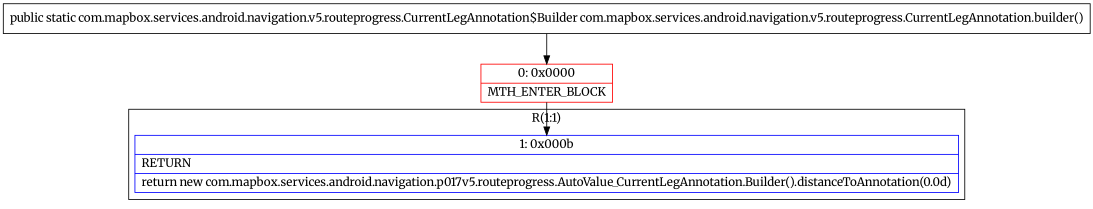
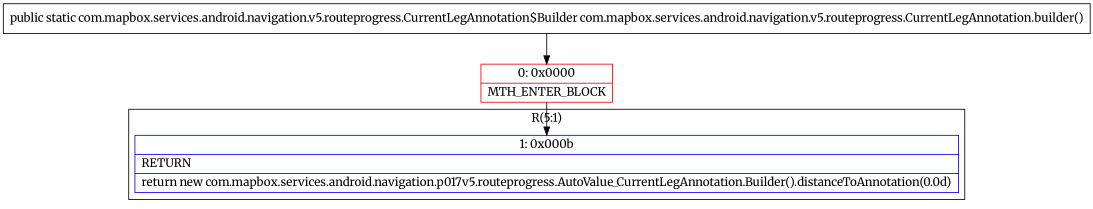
cluster "R(1:1)": label "R(1:1)" -> "R(5:1)"
